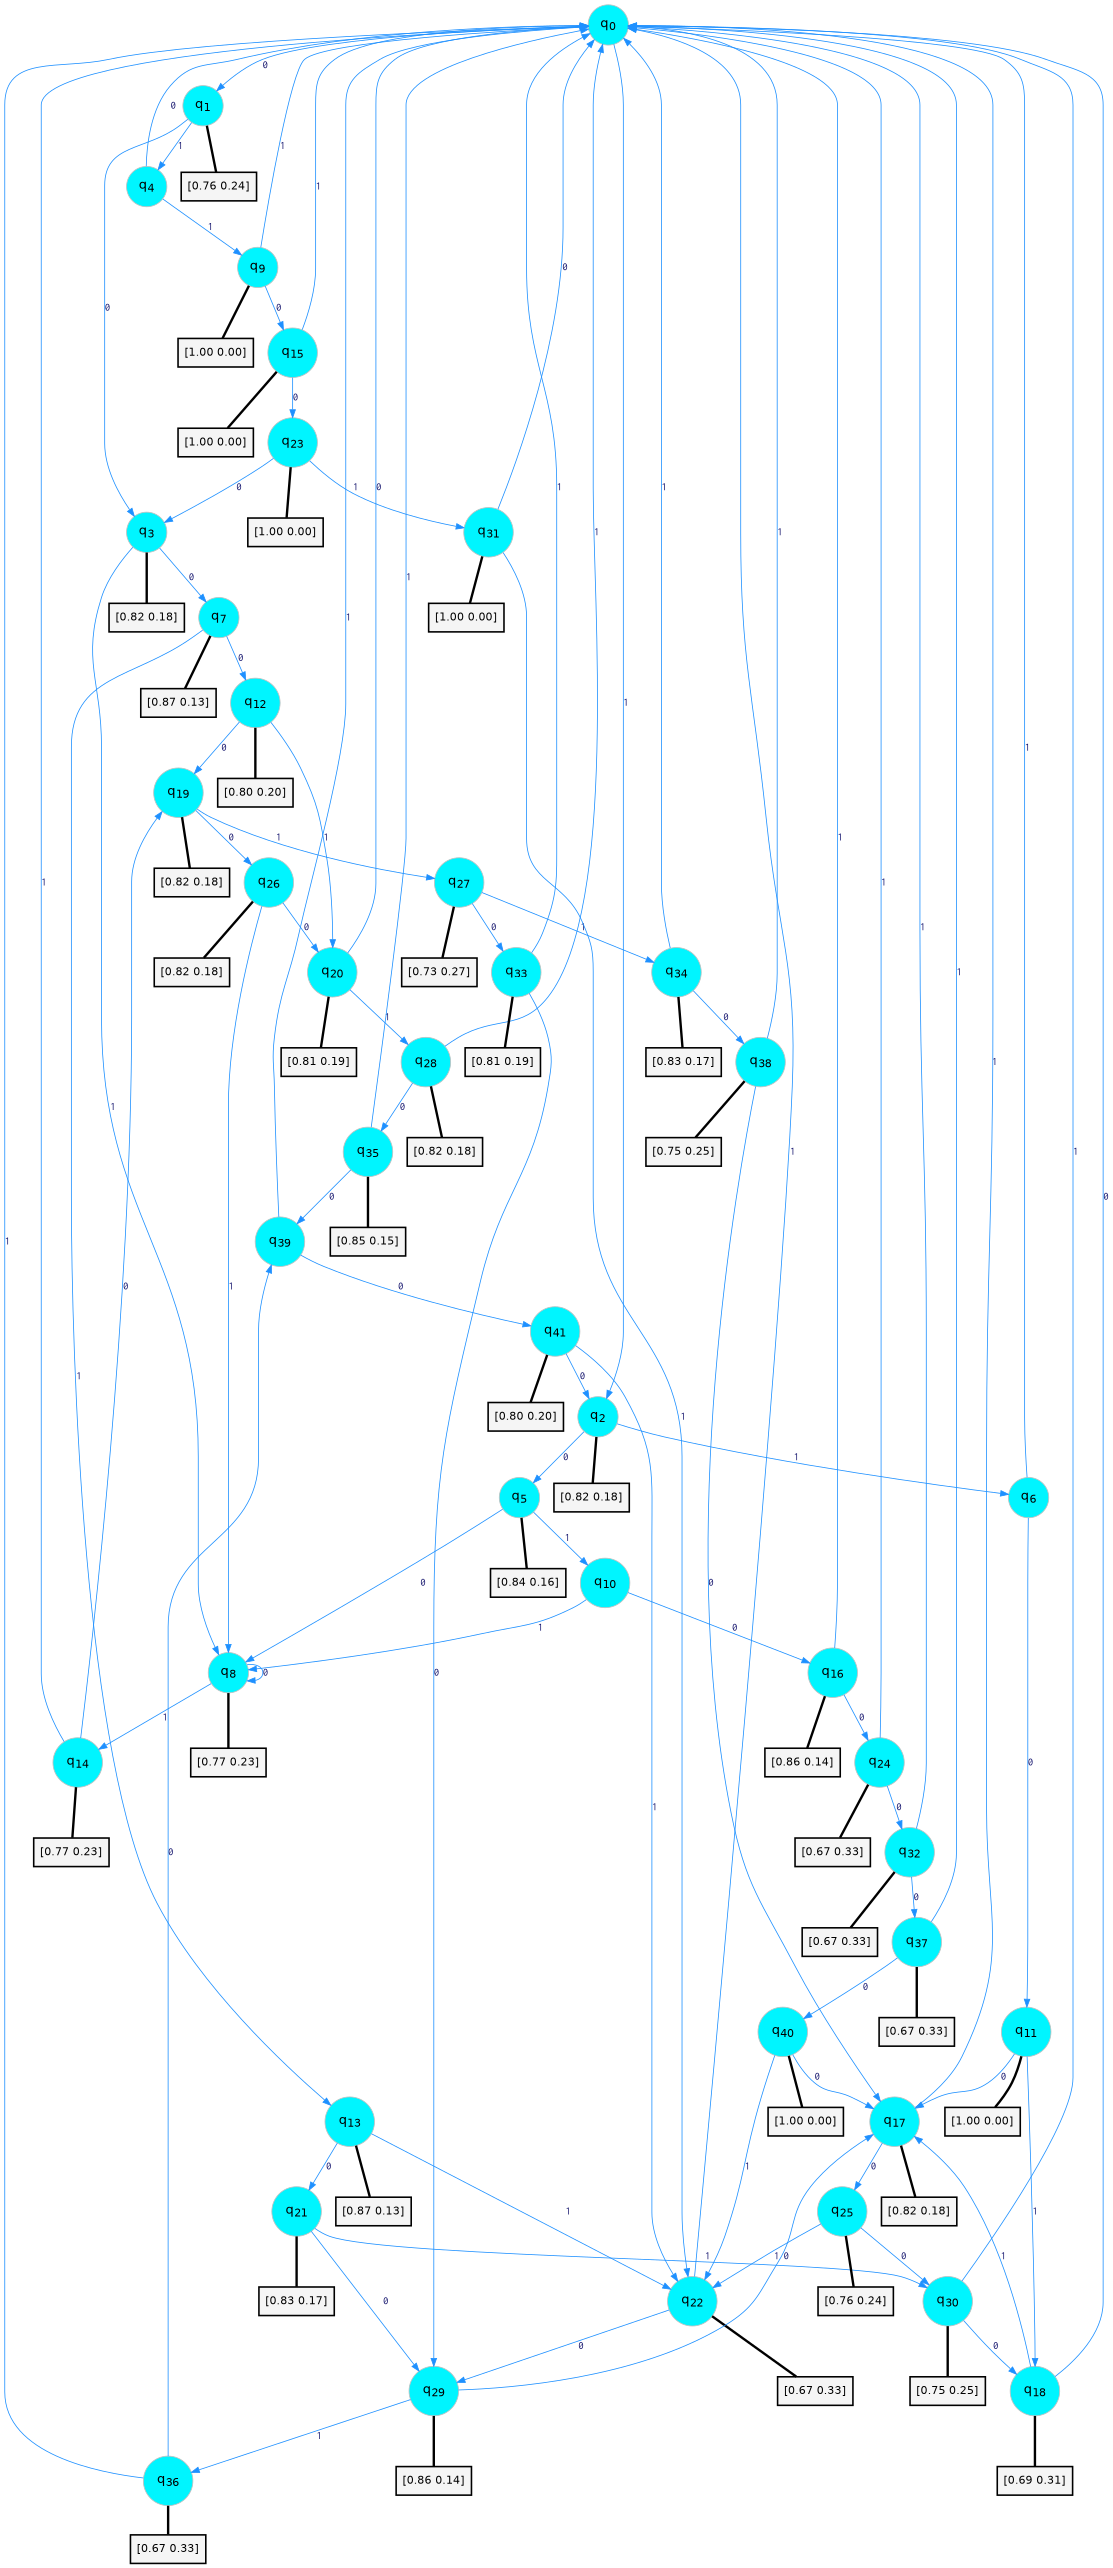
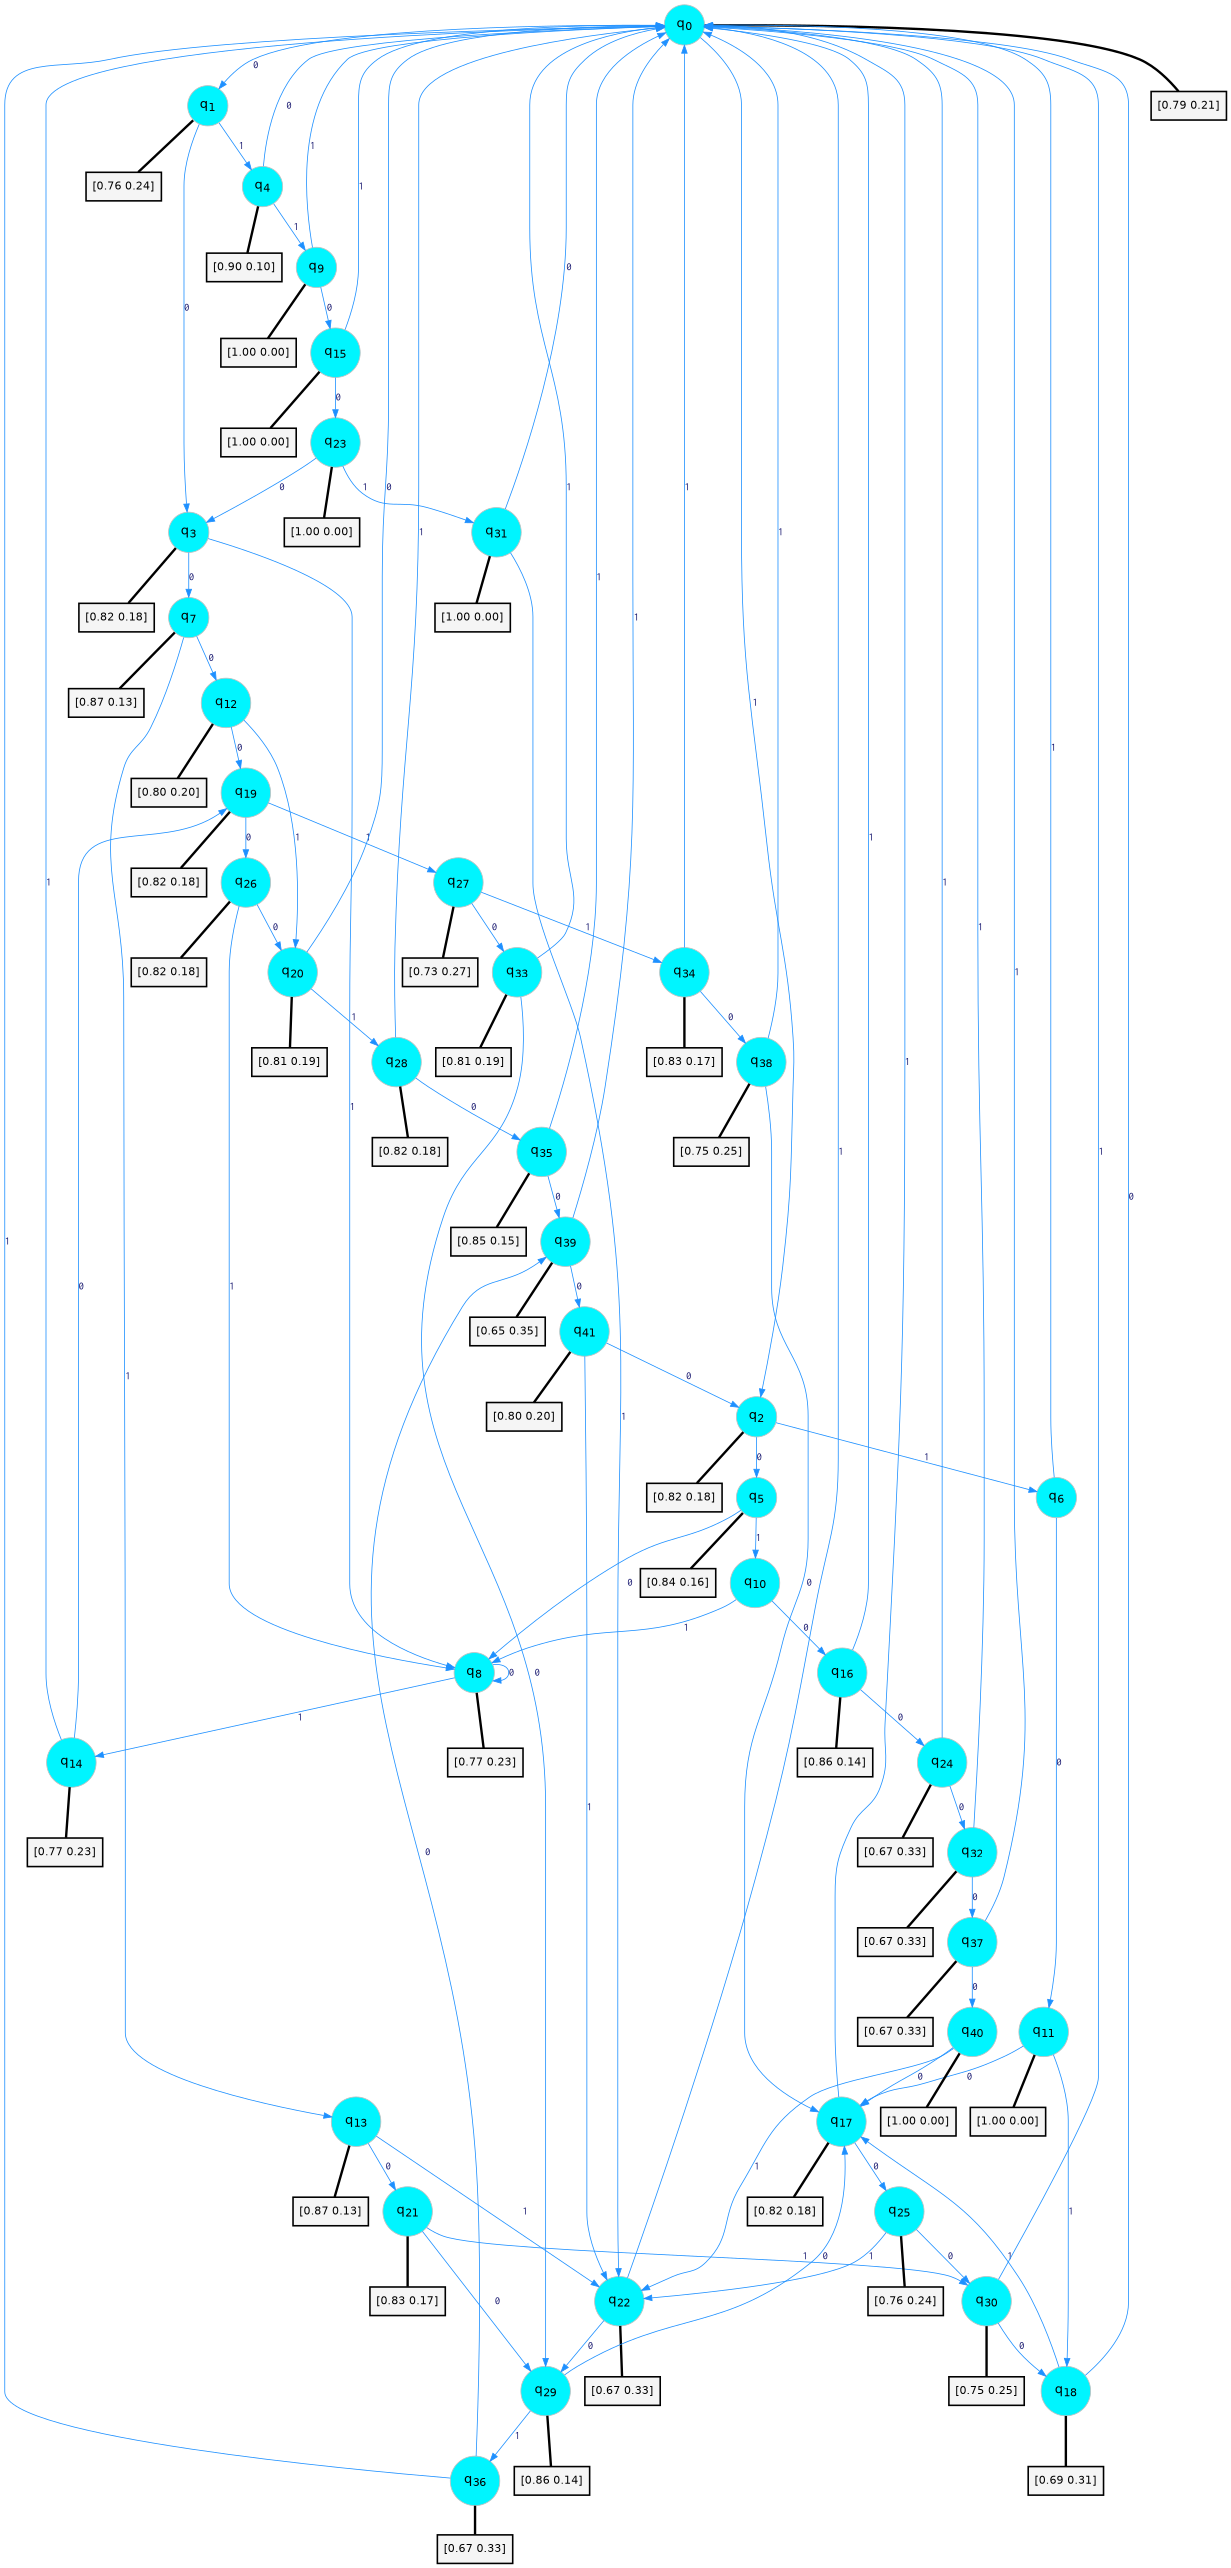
node "[0.79 0.21]": added
node "[0.90 0.10]": added
node "[0.65 0.35]": added
